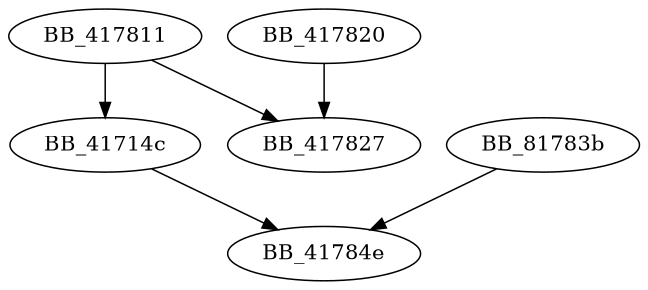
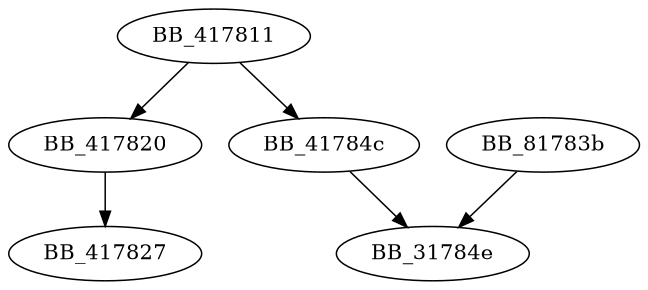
edge "BB_417811" -> "BB_417827": now "BB_417811" -> "BB_417820"
node "BB_41714c": label "BB_41714c" -> "BB_41784c"
node "BB_41784e": label "BB_41784e" -> "BB_31784e"
